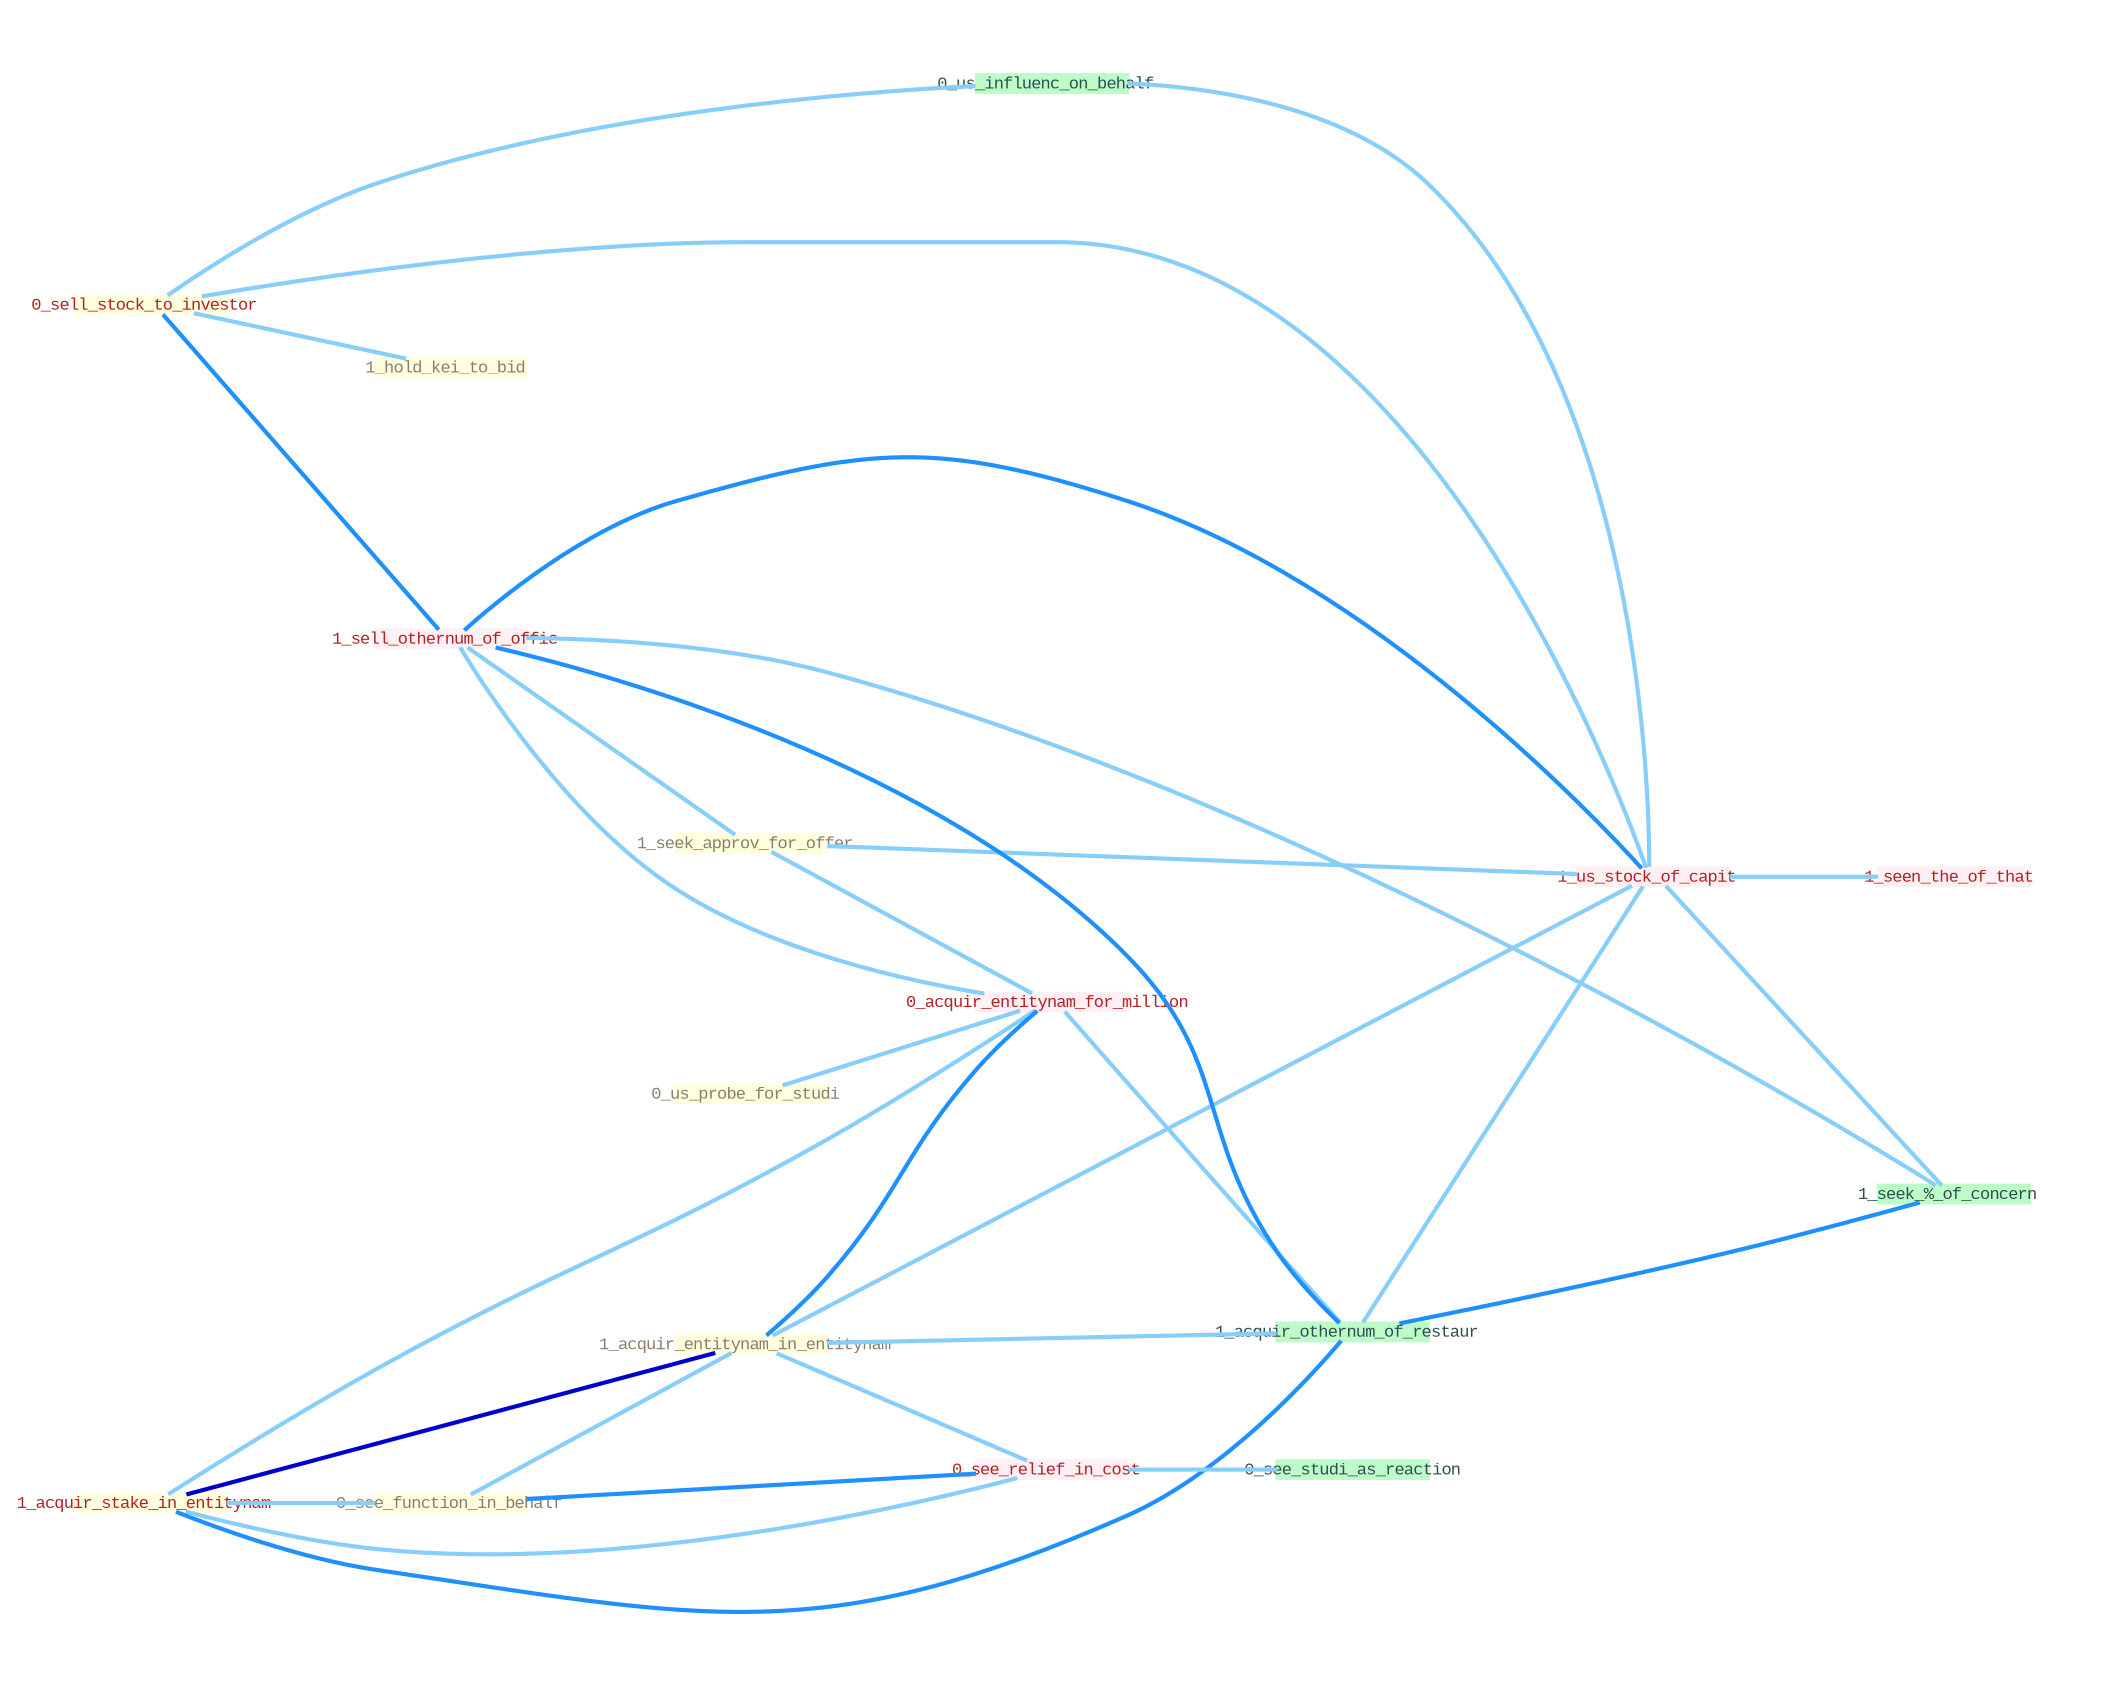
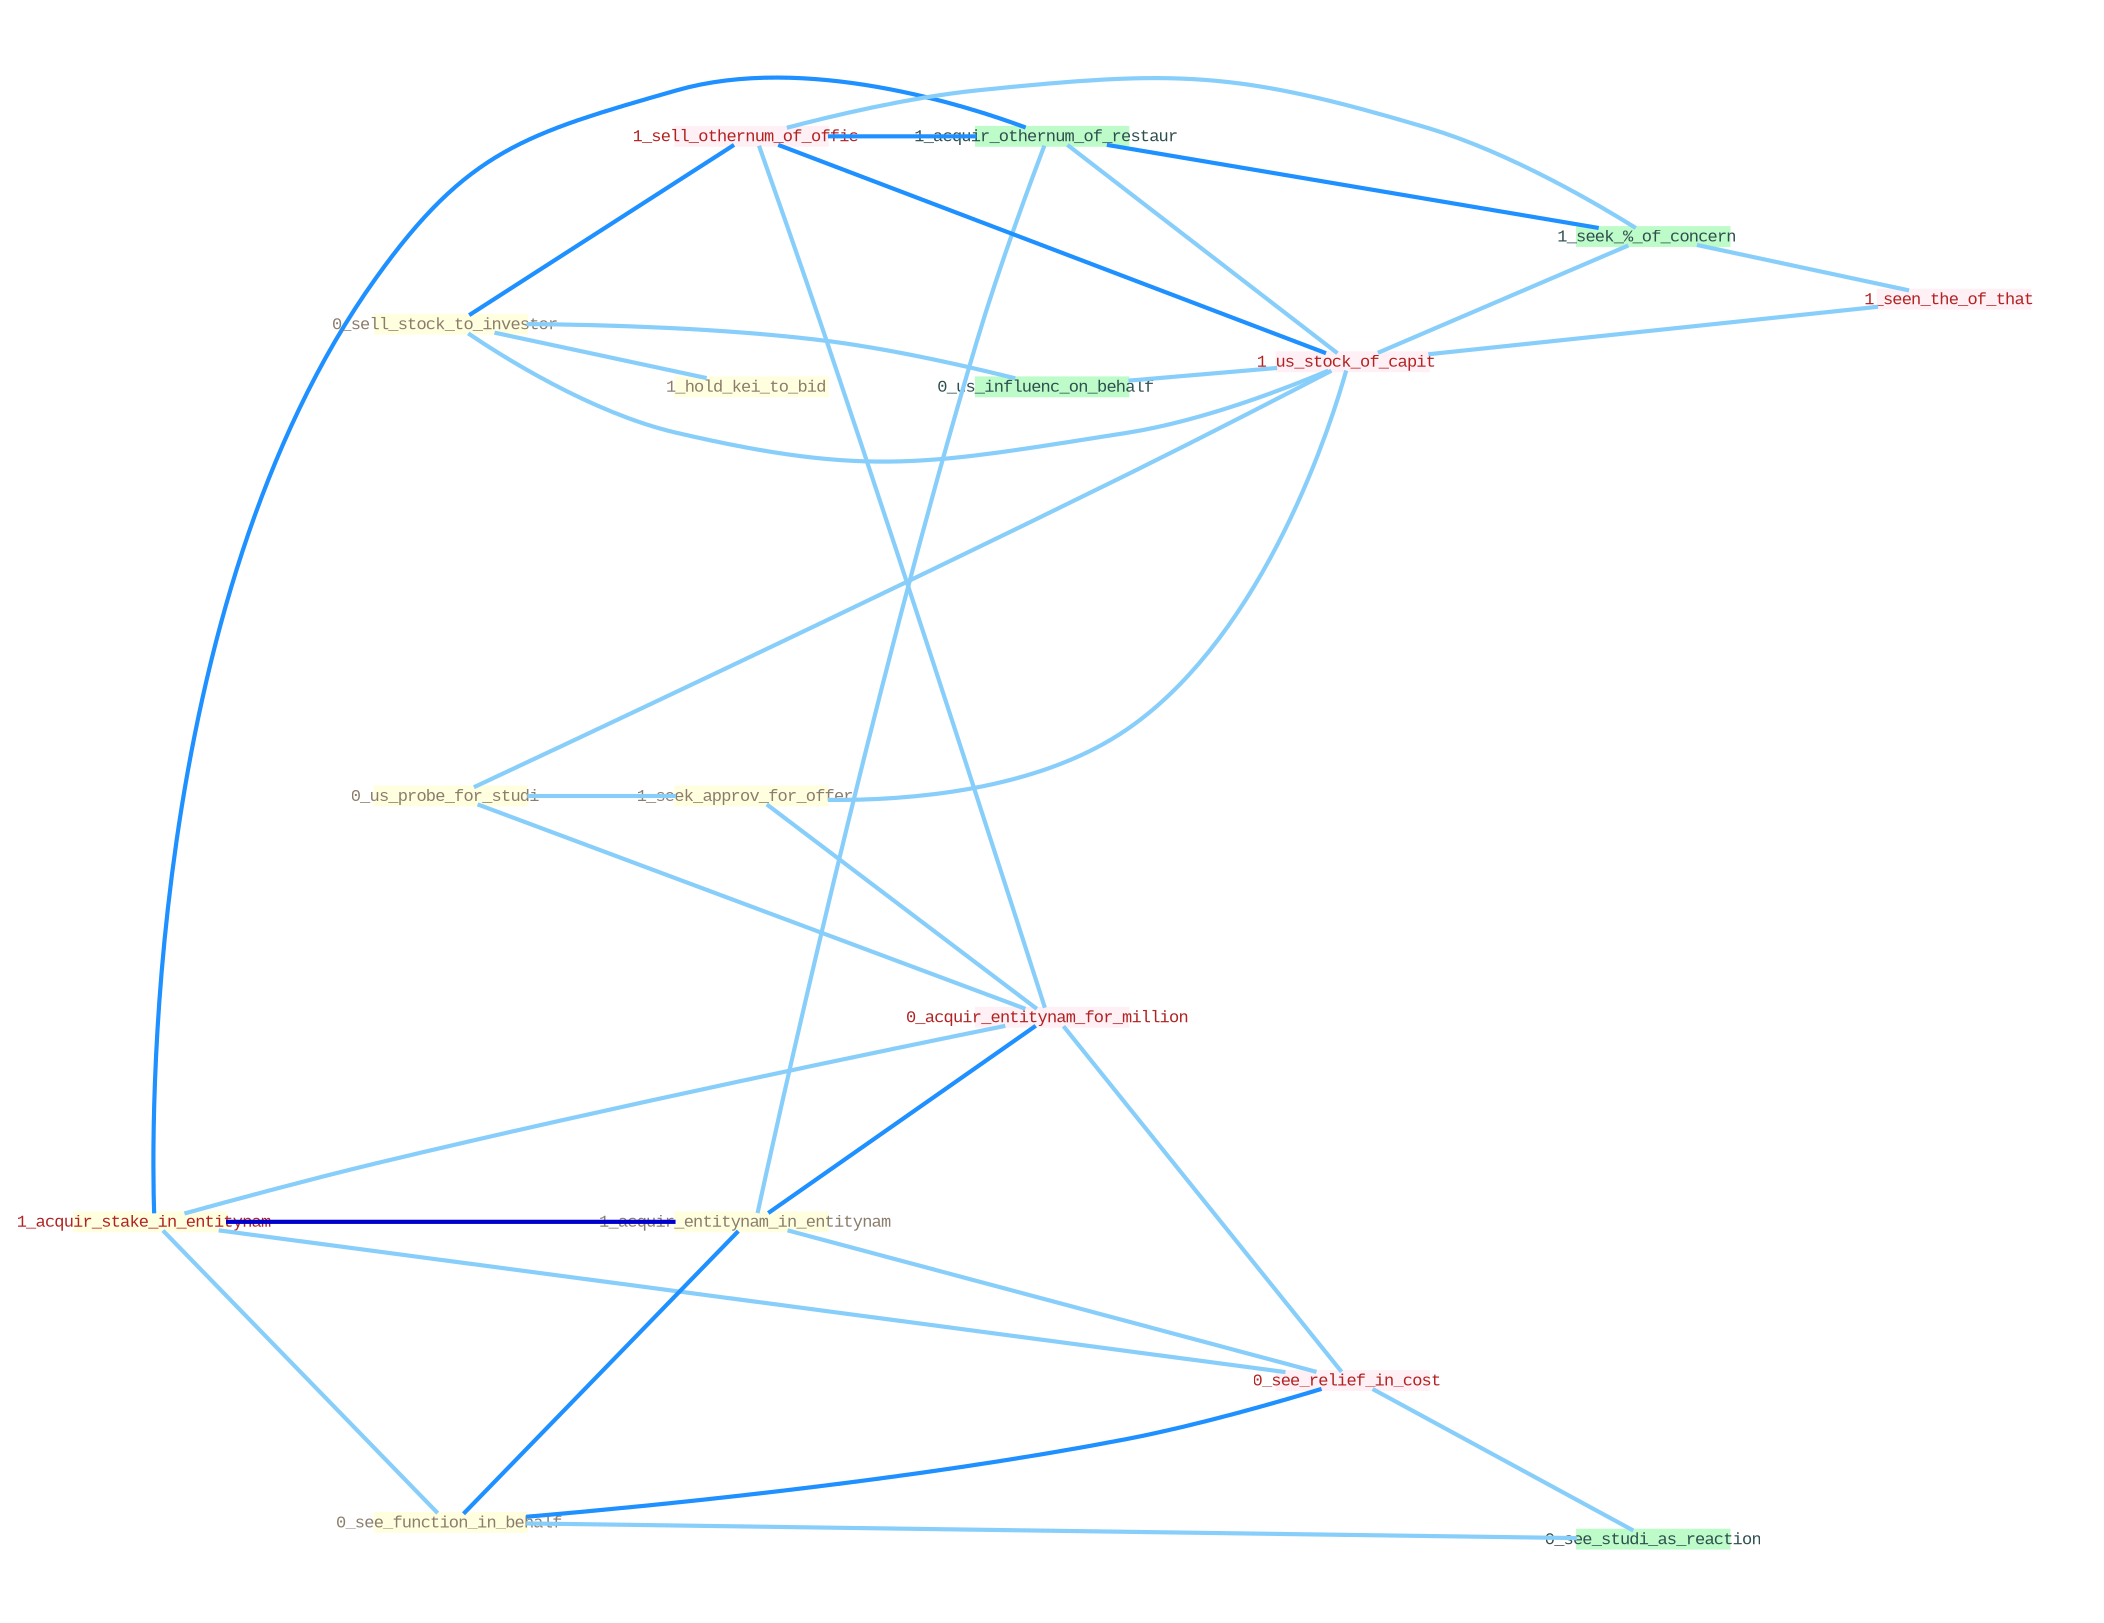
edge "1_seek_%_of_concern" -- "1_seen_the_of_that": added
node "0_sell_stock_to_investor": fontcolor #b22222 -> #8b7d6b
edge "1_sell_othernum_of_offic" -- "1_seek_approv_for_offer": now "0_us_probe_for_studi" -- "1_seek_approv_for_offer"
edge "1_us_stock_of_capit" -- "1_acquir_entitynam_in_entitynam": now "1_us_stock_of_capit" -- "0_us_probe_for_studi"
edge "0_acquir_entitynam_for_million" -- "1_acquir_othernum_of_restaur": now "0_acquir_entitynam_for_million" -- "0_see_relief_in_cost"
edge "1_acquir_entitynam_in_entitynam" -- "0_see_function_in_behalf": color #87cefa -> #1e90ff
edge "0_see_function_in_behalf" -- "0_see_studi_as_reaction": added
